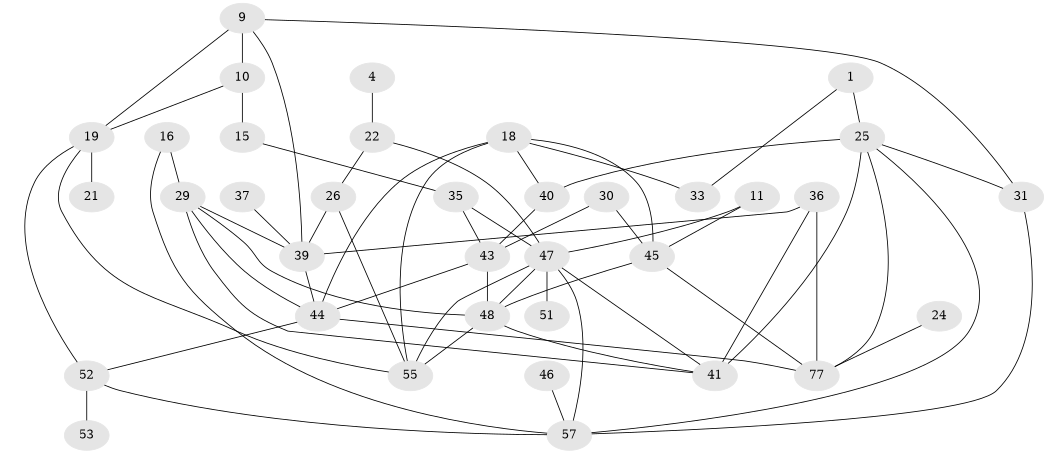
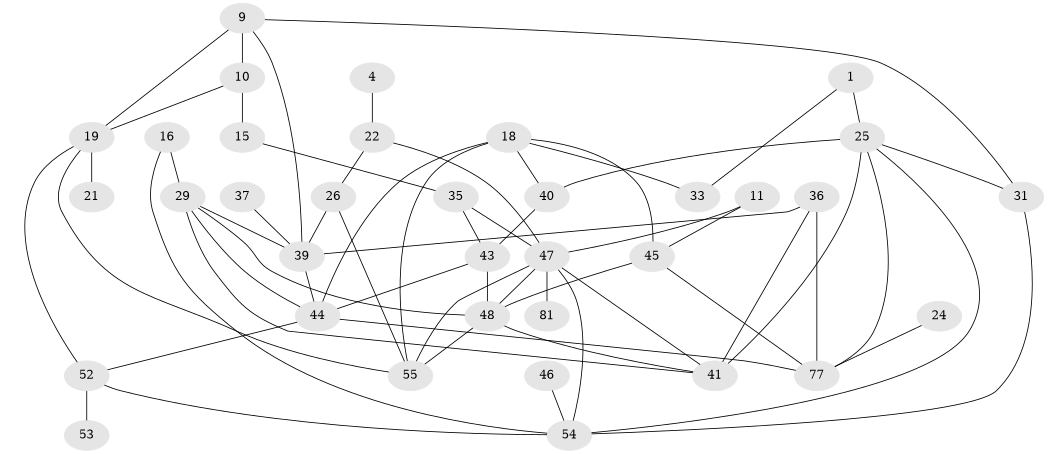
node "30": removed
node "51": label "51" -> "81"
node "57": label "57" -> "54"
